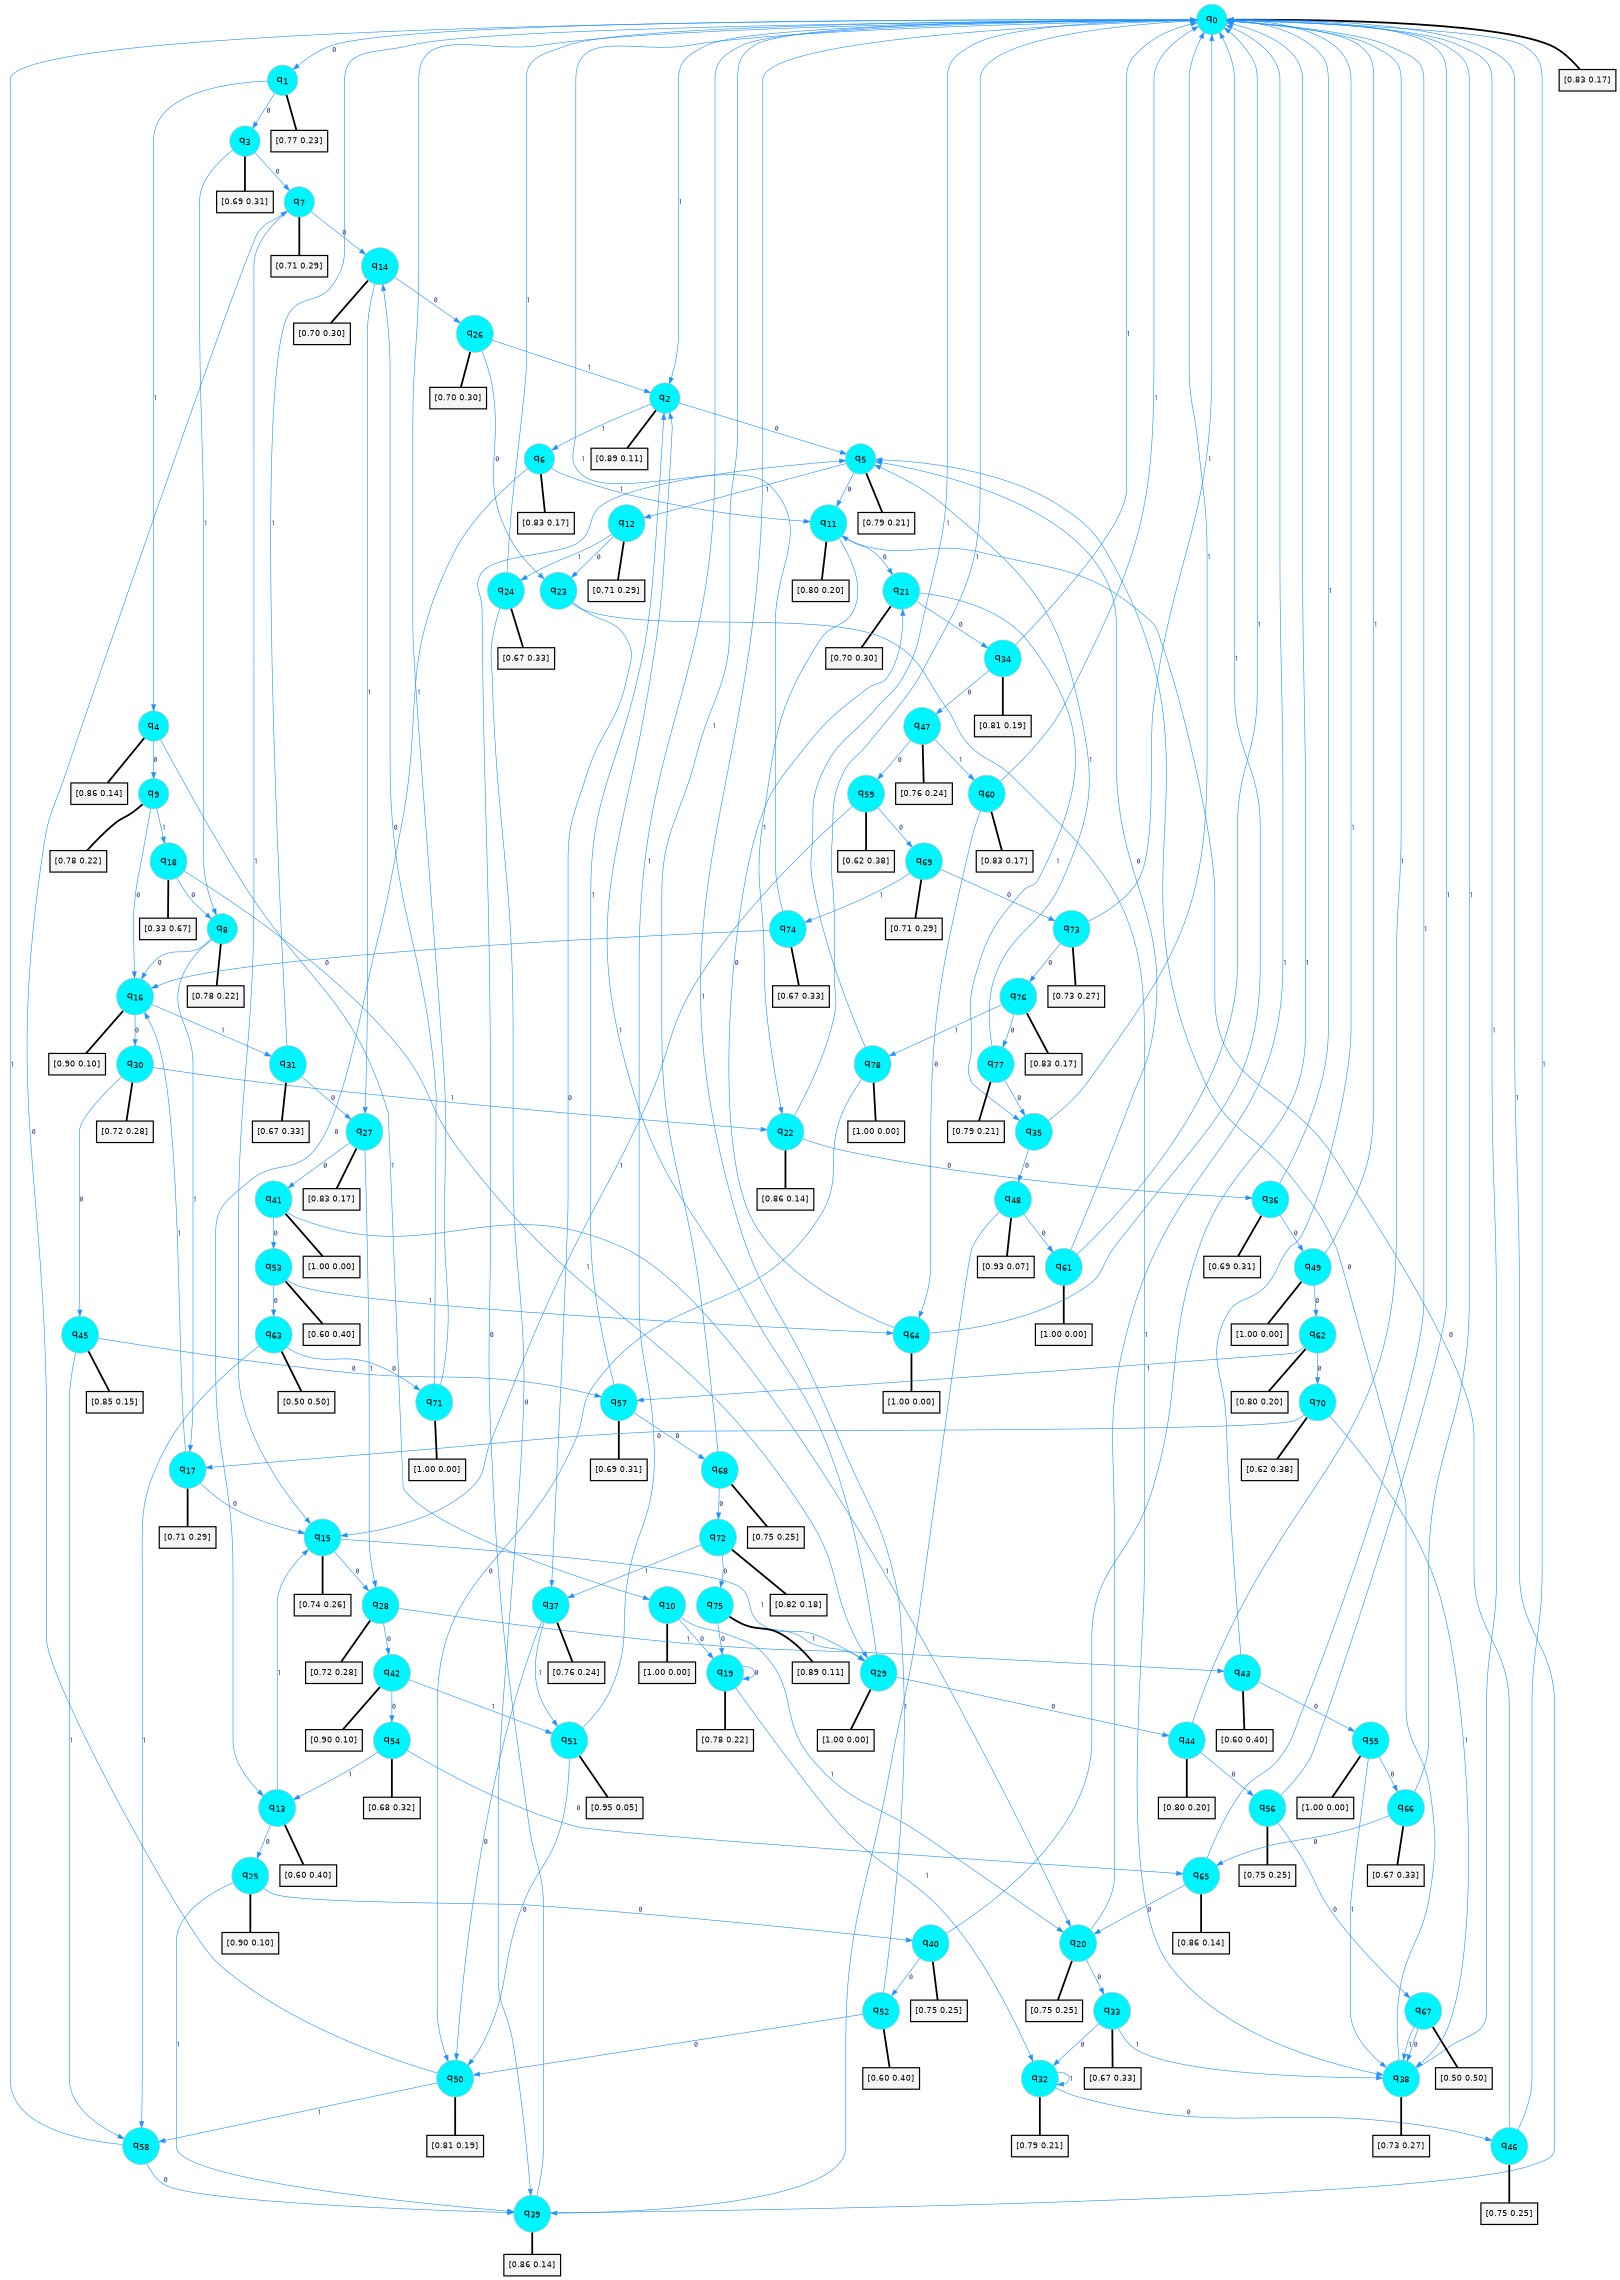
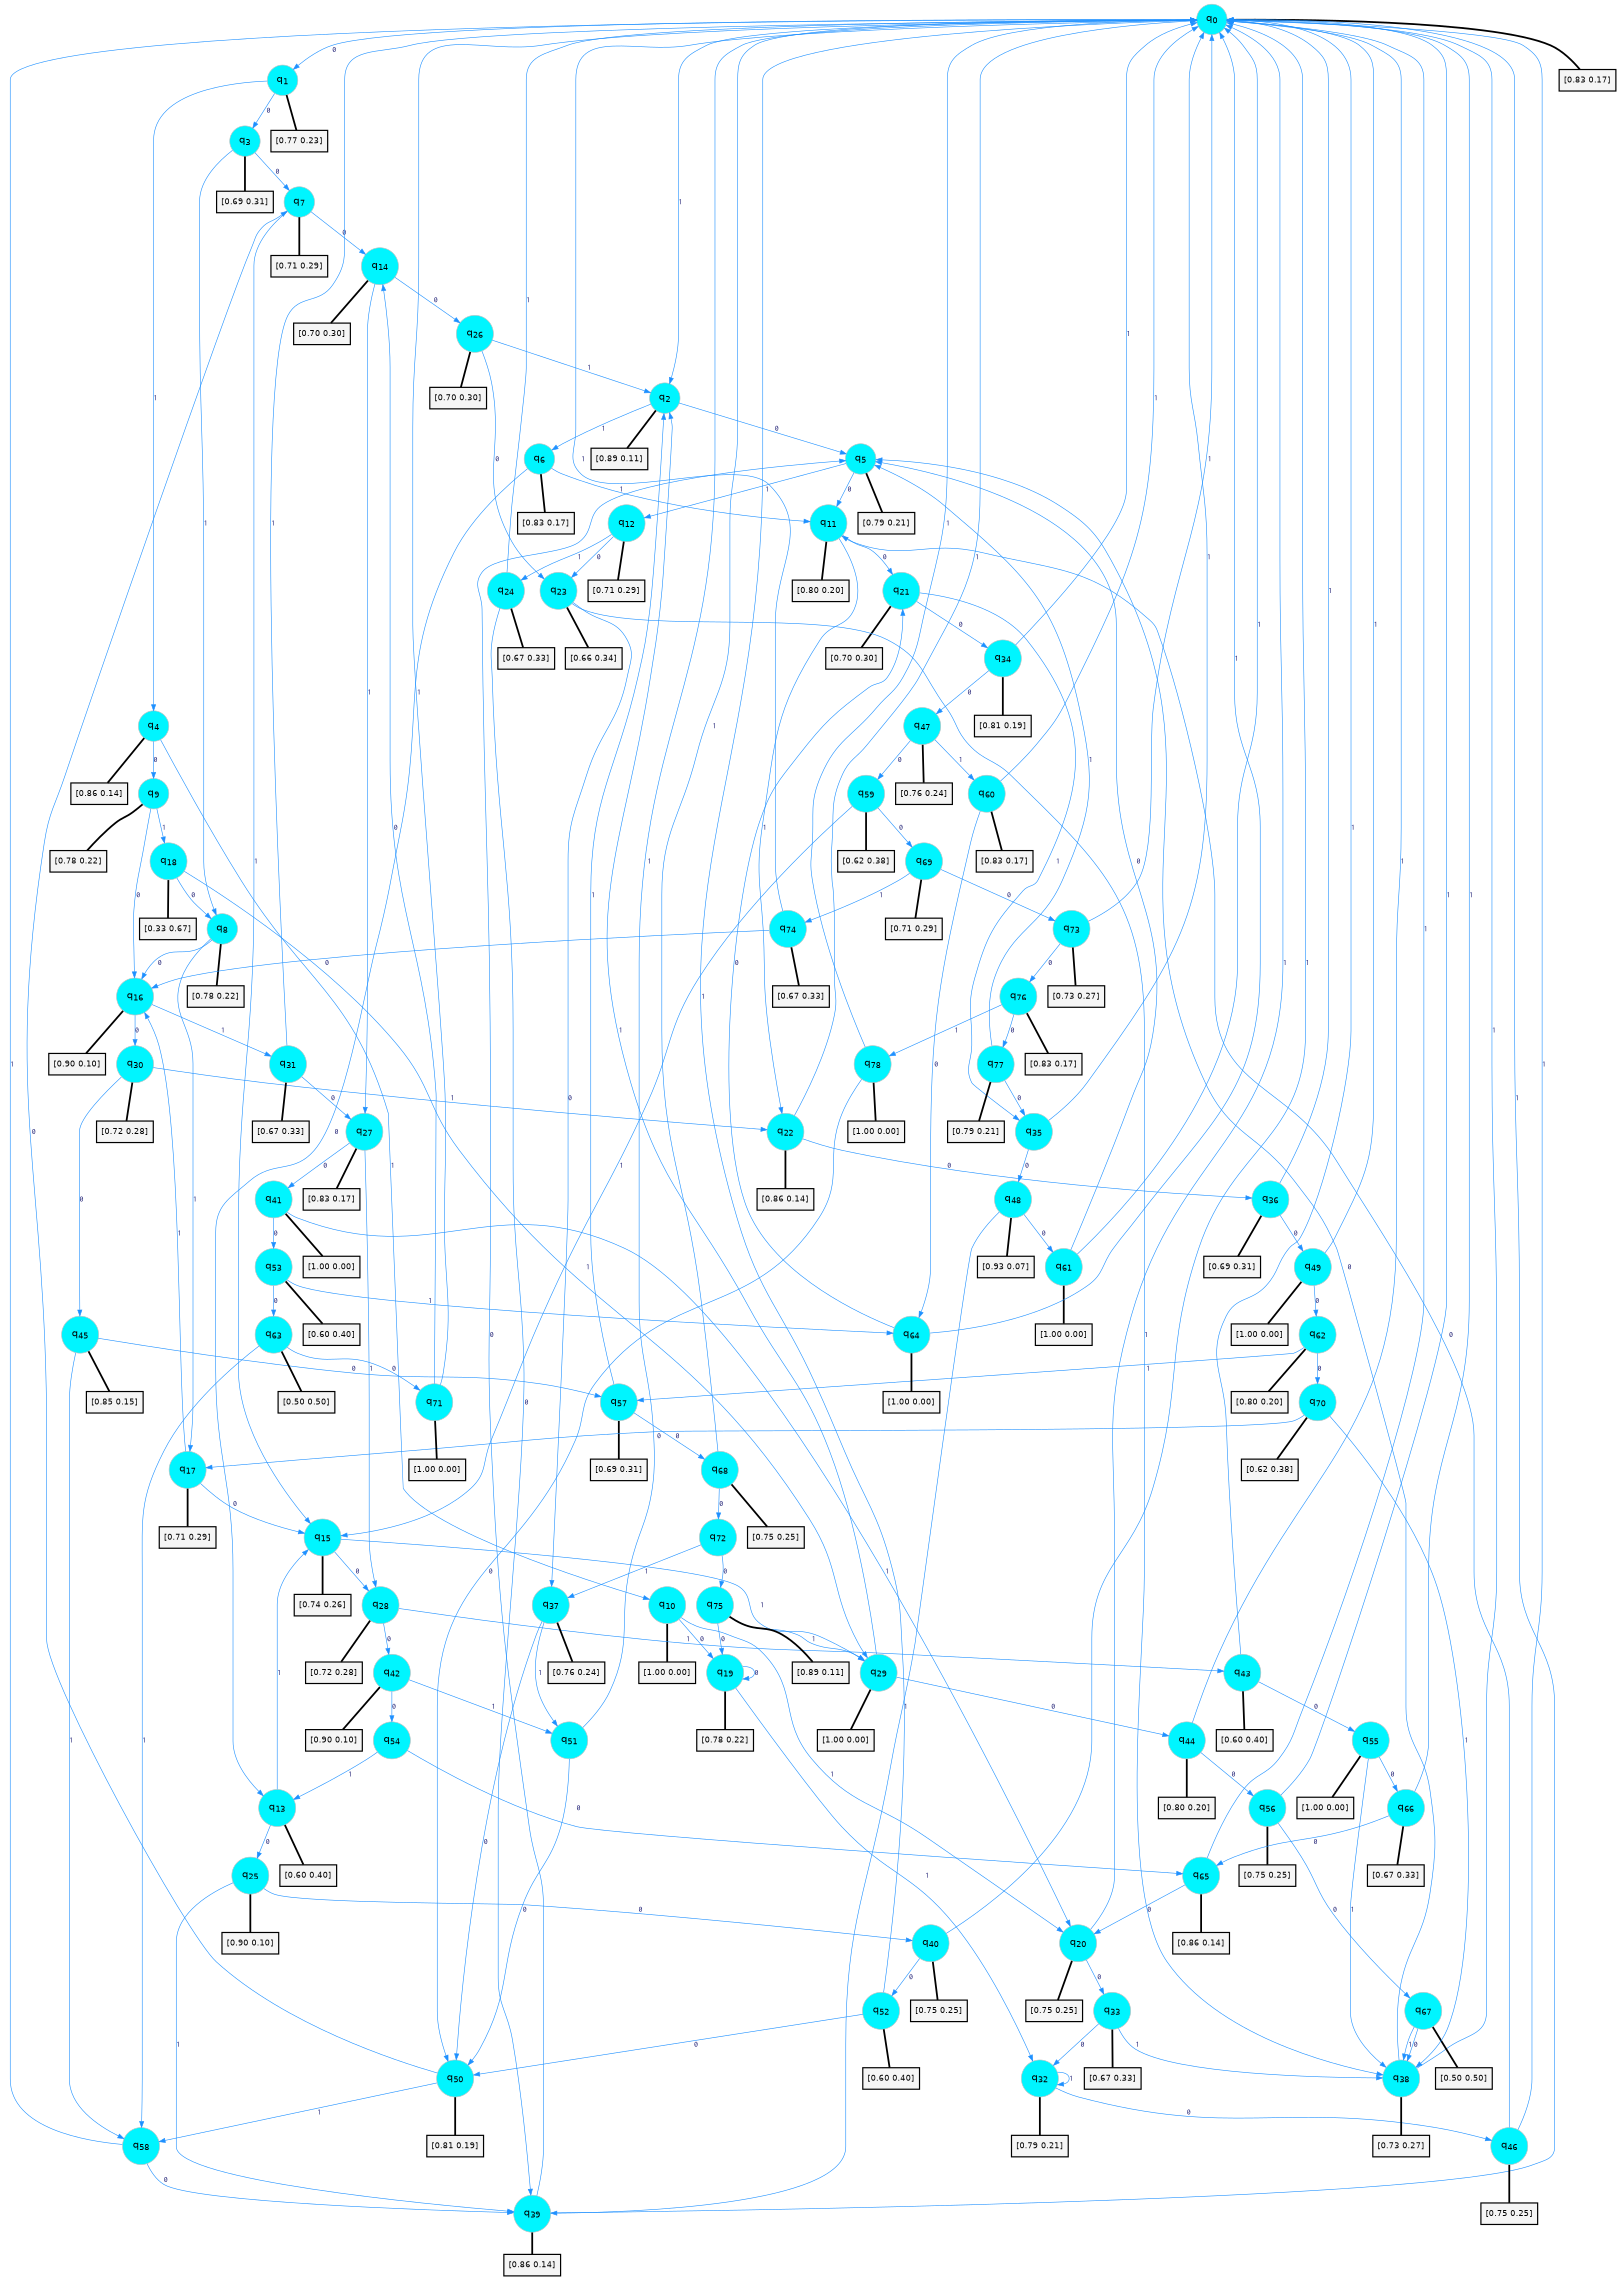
node "[0.66 0.34]": added
node "[0.82 0.18]": removed
node "[0.68 0.32]": removed
node "[0.95 0.05]": removed
